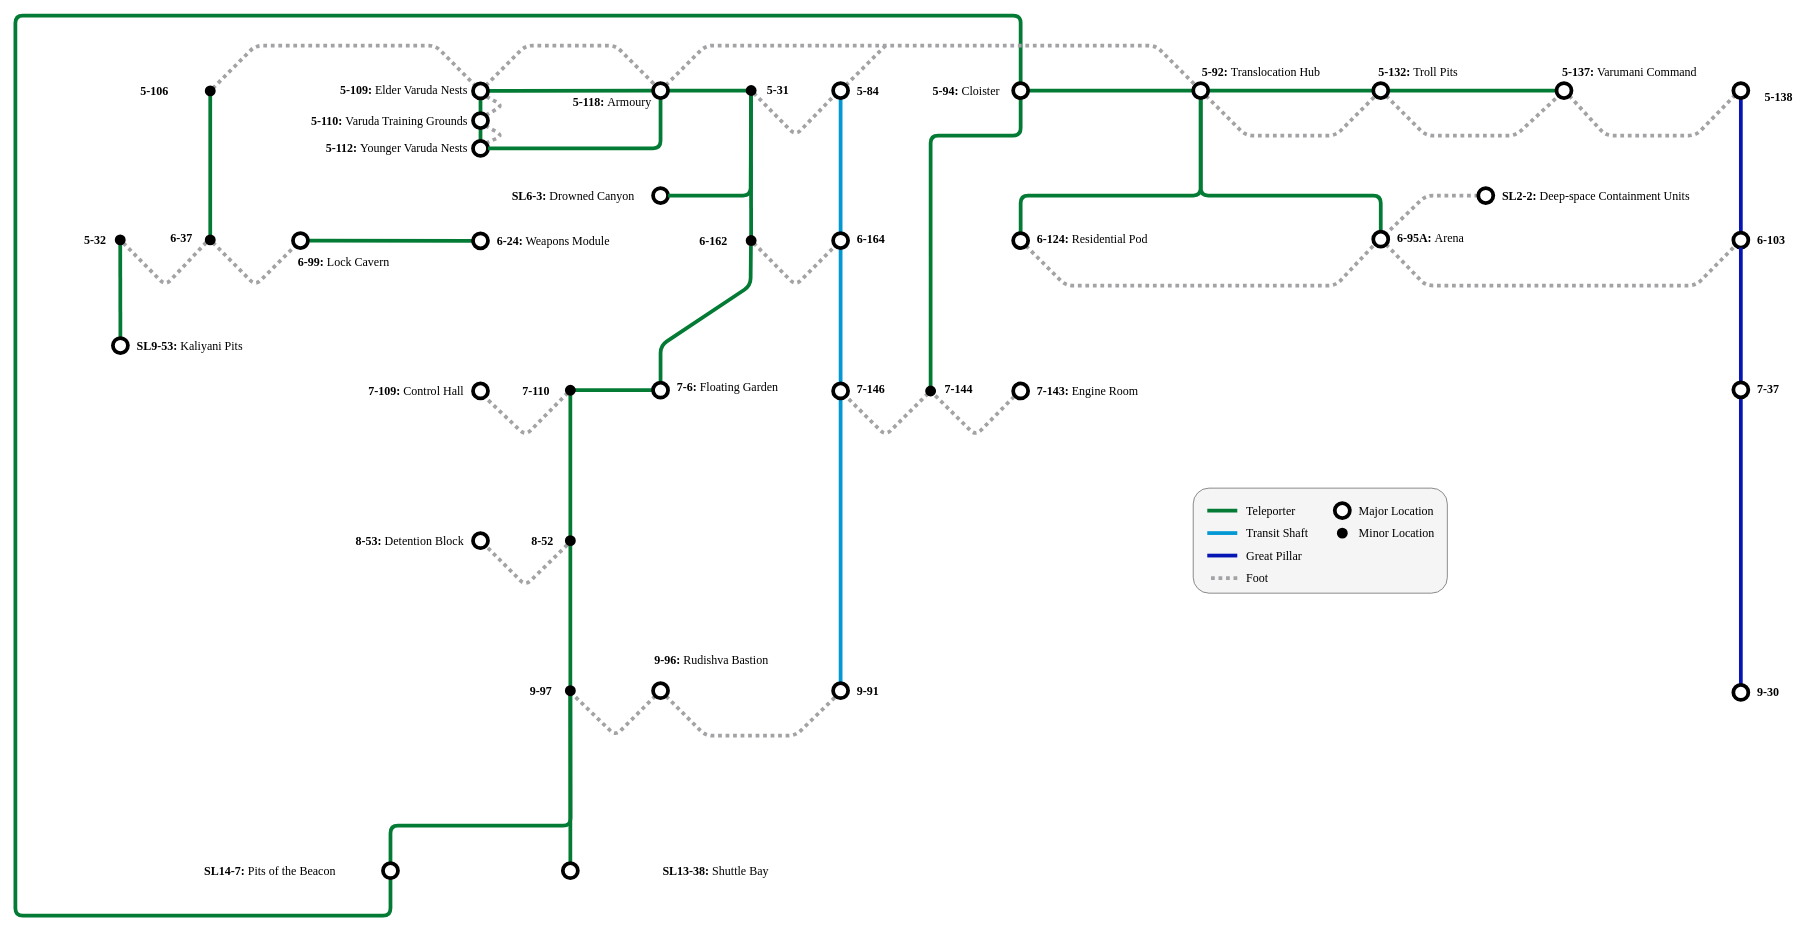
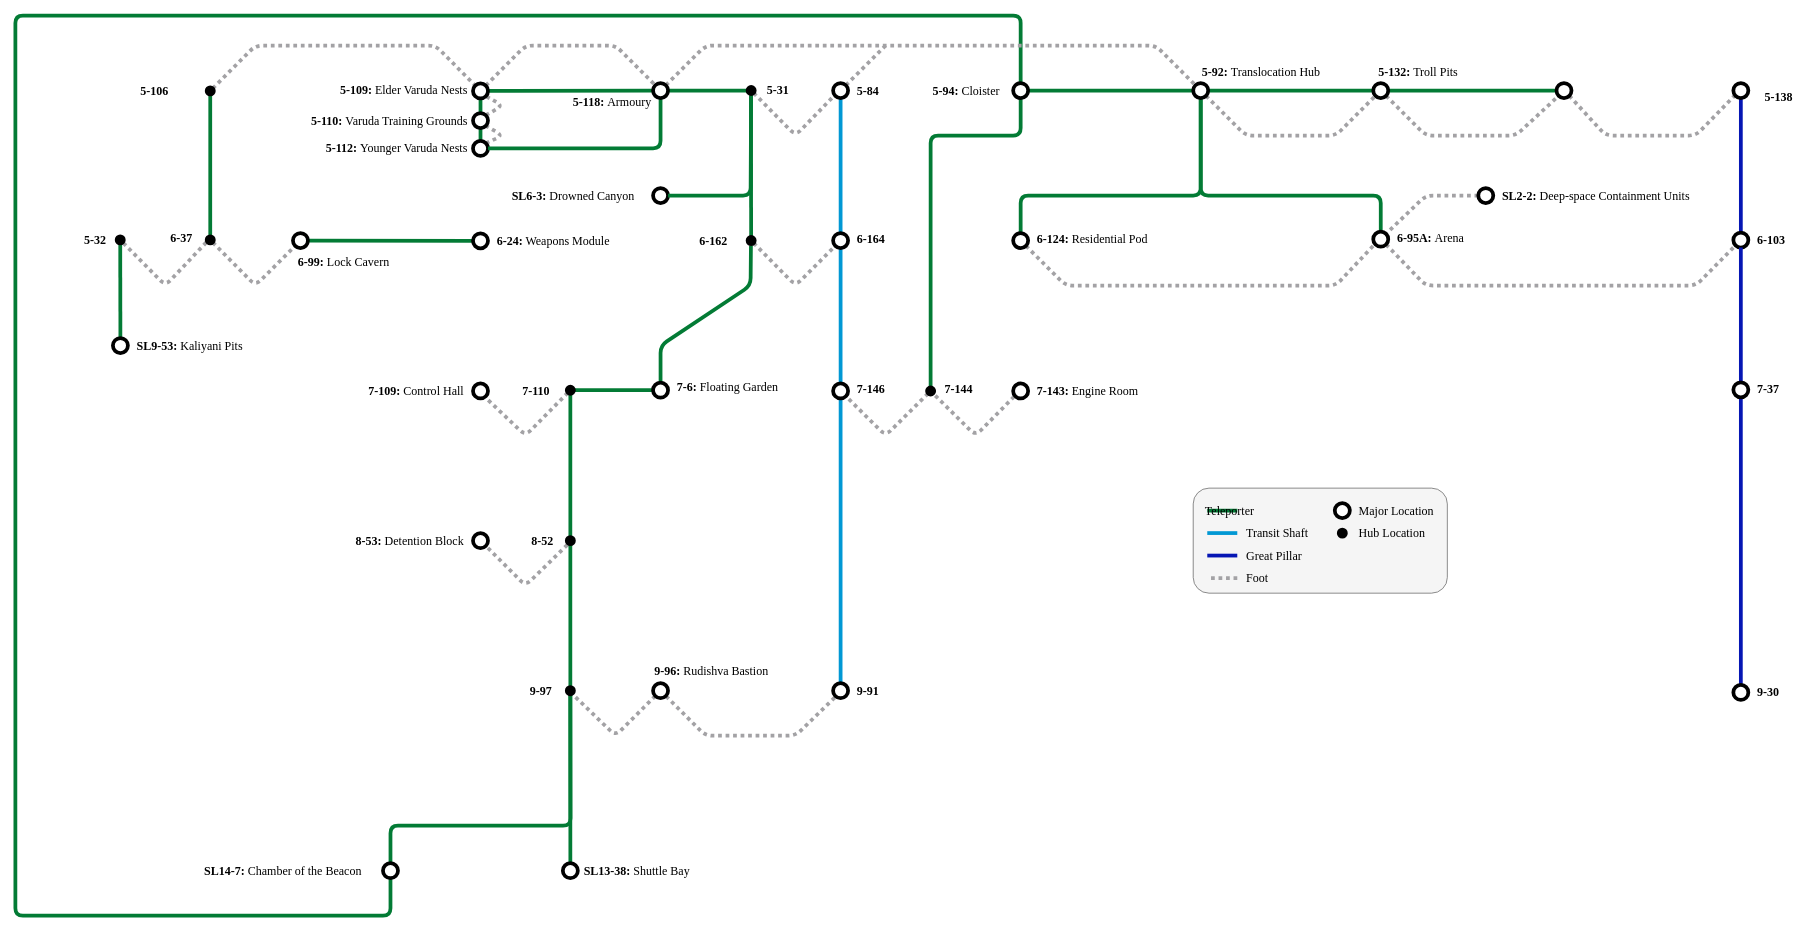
node "5-137: Varumani Command": removed
node "Teleporter": moved (1289, 510) -> (1248, 510)
node "Minor Location": label "Minor Location" -> "Hub Location"
node "9-96: Rudishva Bastion": moved (717, 659) -> (717, 671)
node "SL14-7: Pits of the Beacon": label "SL14-7: Pits of the Beacon" -> "SL14-7: Chamber of the Beacon"
node "SL13-38: Shuttle Bay": moved (744, 870) -> (665, 870)
